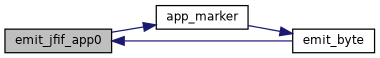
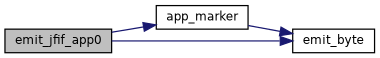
edge "emit_byte" -> "emit_jfif_app0": reversed
